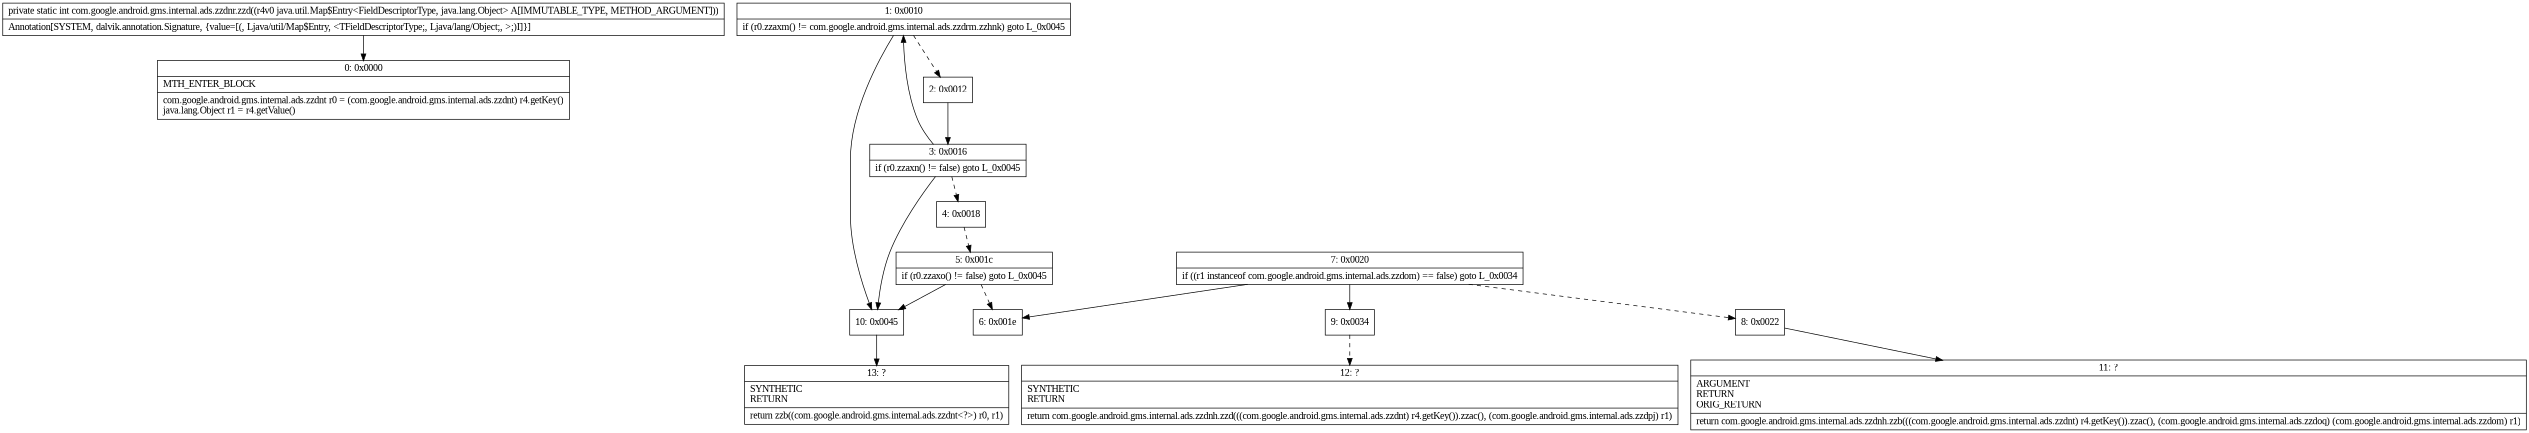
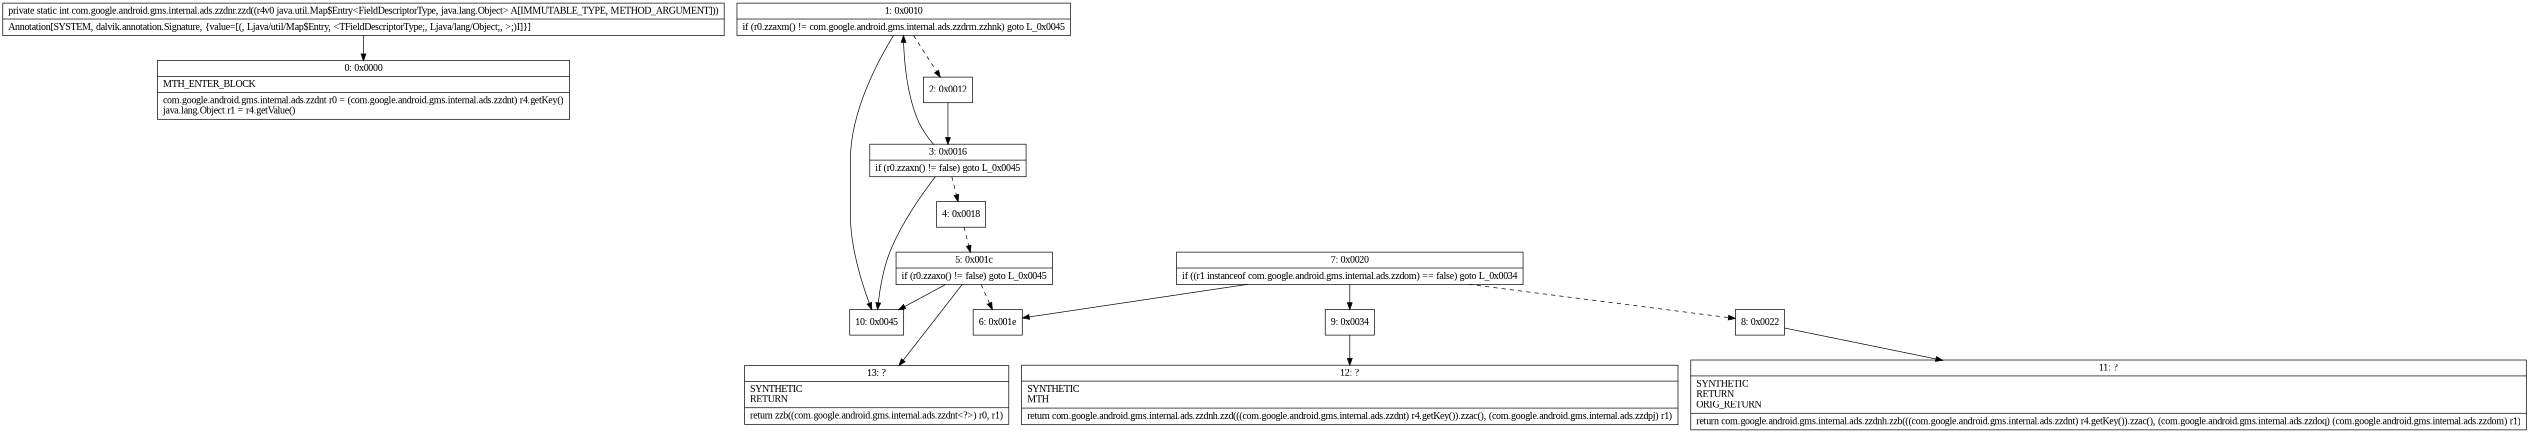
edge "9: 0x0034" -> "12: ?": style dashed -> solid
edge "10: 0x0045" -> "13: ?": now "5: 0x001c" -> "13: ?"
node "11: ?": text "ARGUMENT" -> "SYNTHETIC"
node "12: ?": text "RETURN" -> "MTH"
